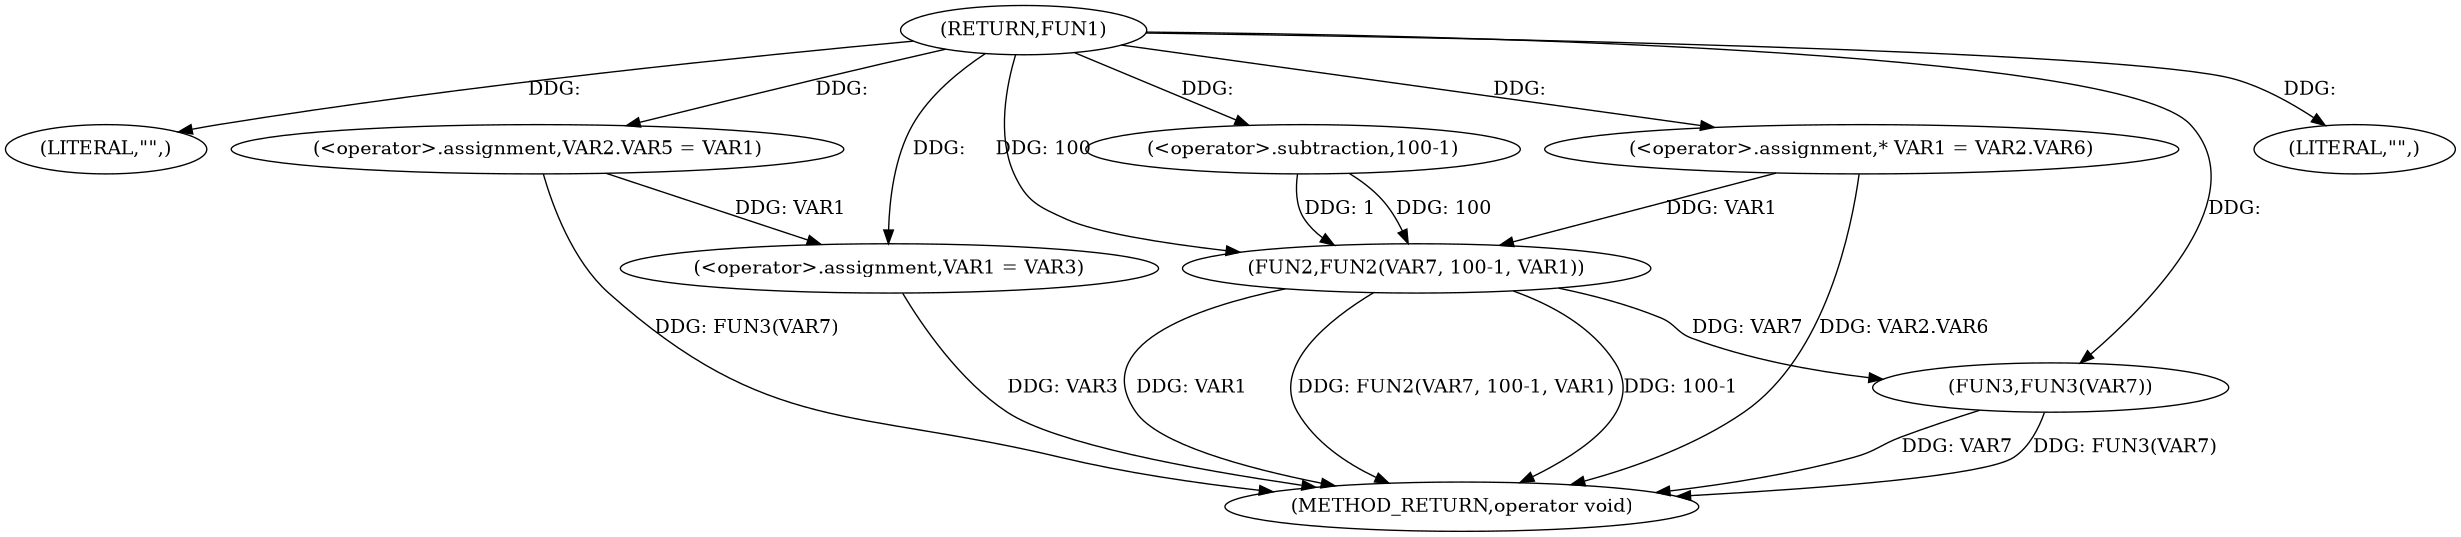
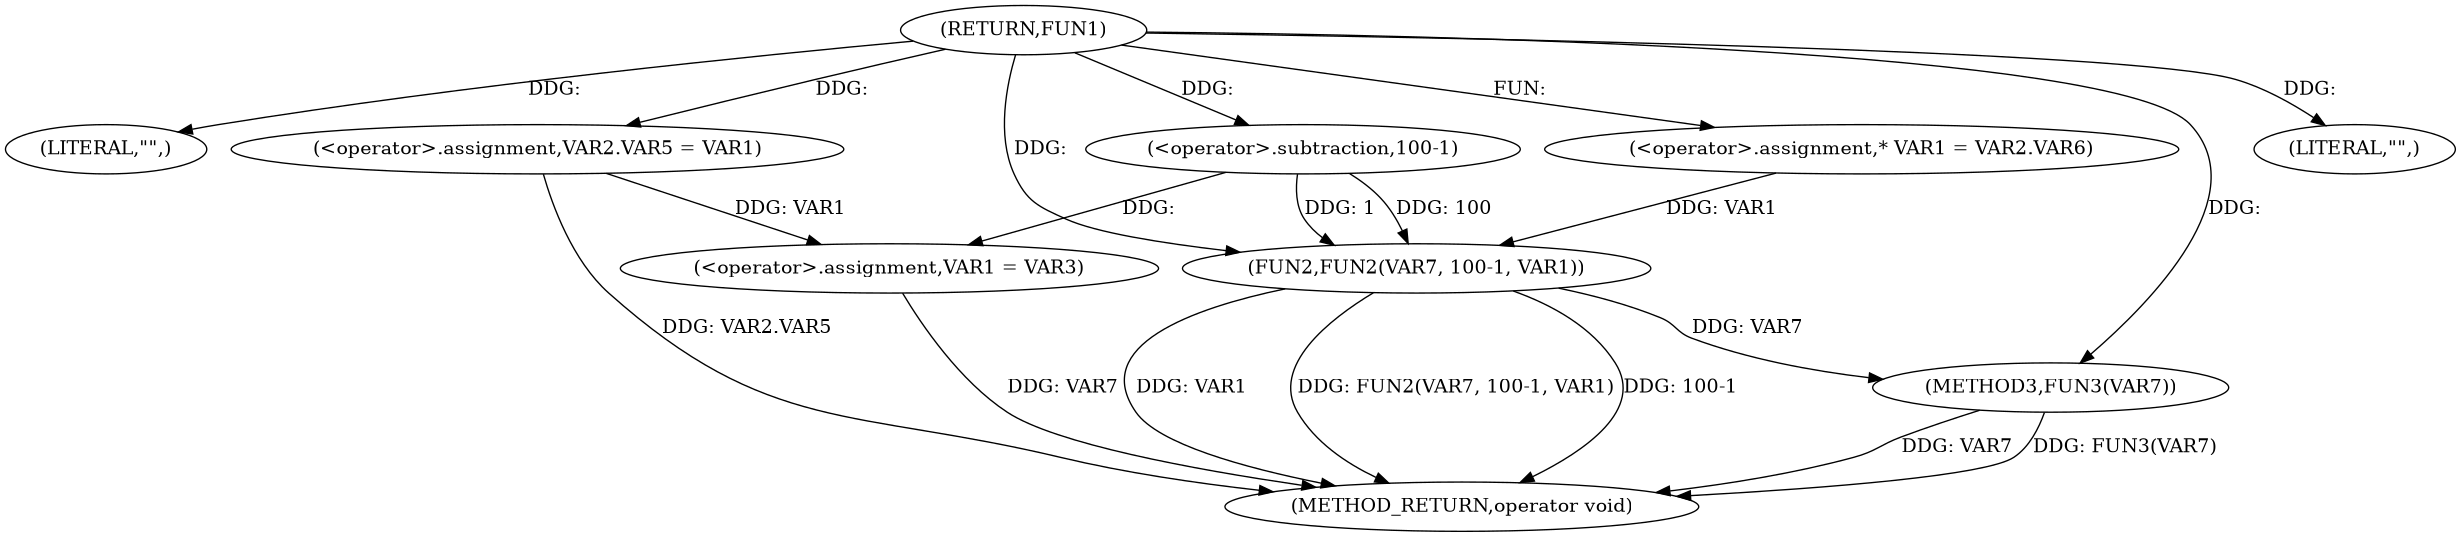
edge "(RETURN,FUN1)" -> "(<operator>.assignment,* VAR1 = VAR2.VAR6)": label "DDG: " -> "FUN: "
edge "(RETURN,FUN1)" -> "(<operator>.assignment,VAR1 = VAR3)": now "(<operator>.subtraction,100-1)" -> "(<operator>.assignment,VAR1 = VAR3)"
edge "(RETURN,FUN1)" -> "(FUN2,FUN2(VAR7, 100-1, VAR1))": label "DDG: 100" -> "DDG: "
edge "(<operator>.assignment,VAR2.VAR5 = VAR1)" -> "(METHOD_RETURN,operator void)": label "DDG: FUN3(VAR7)" -> "DDG: VAR2.VAR5"
edge "(<operator>.assignment,* VAR1 = VAR2.VAR6)" -> "(METHOD_RETURN,operator void)": removed, label "DDG: VAR2.VAR6"
edge "(<operator>.assignment,VAR1 = VAR3)" -> "(METHOD_RETURN,operator void)": label "DDG: VAR3" -> "DDG: VAR7"
node "(FUN3,FUN3(VAR7))": label "(FUN3,FUN3(VAR7))" -> "(METHOD3,FUN3(VAR7))"
